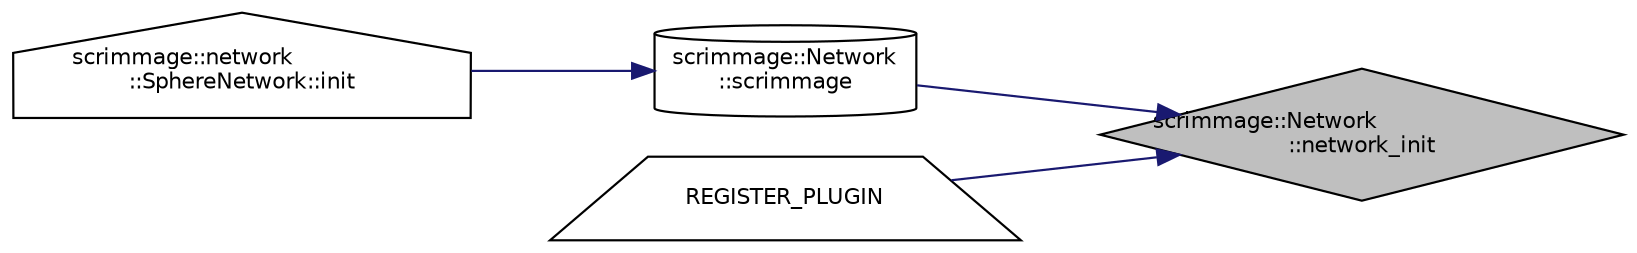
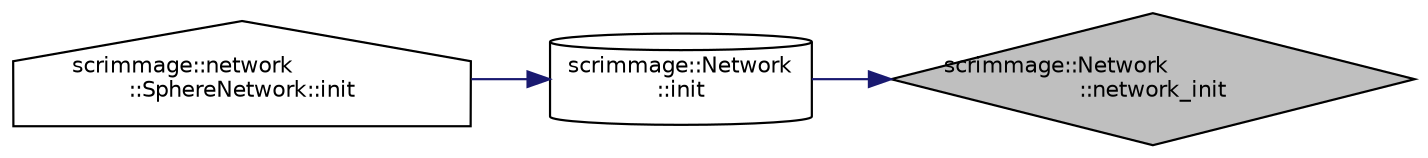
node "scrimmage::Network ::scrimmage": label "scrimmage::Network ::scrimmage" -> "scrimmage::Network ::init"
node "REGISTER_PLUGIN": removed
